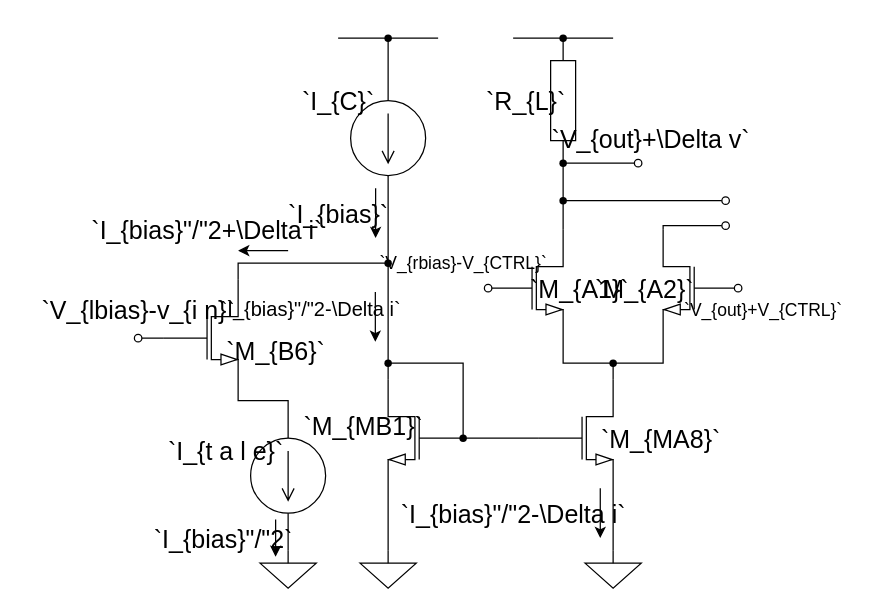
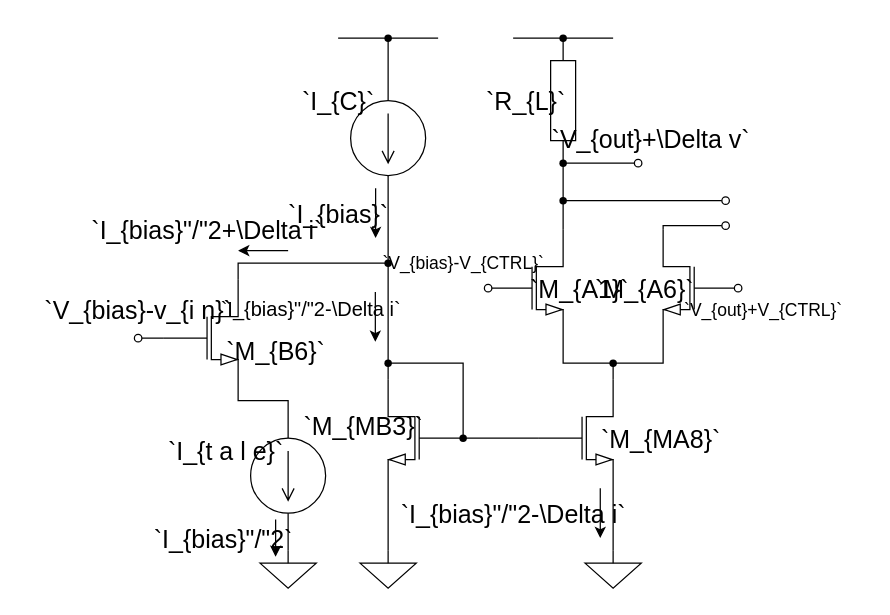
node "`V_{rbias}-V_{CTRL}`": label "`V_{rbias}-V_{CTRL}`" -> "`V_{bias}-V_{CTRL}`"
node "`M_{A2}`": label "`M_{A2}`" -> "`M_{A6}`"
node "`V_{lbias}-v_{i n}`": label "`V_{lbias}-v_{i n}`" -> "`V_{bias}-v_{i n}`"
node "`M_{MB1}`": label "`M_{MB1}`" -> "`M_{MB3}`"
